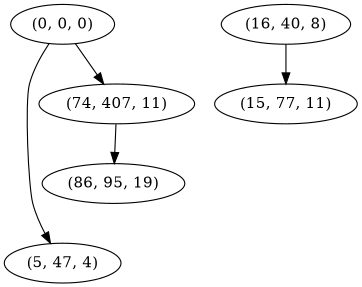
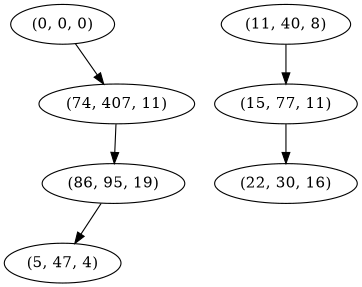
node "(16, 40, 8)": label "(16, 40, 8)" -> "(11, 40, 8)"
edge "(0, 0, 0)" -> "(5, 47, 4)": now "(86, 95, 19)" -> "(5, 47, 4)"
node "(22, 30, 16)": added
